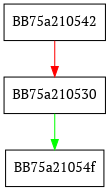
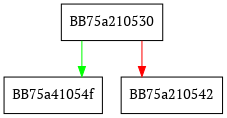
edge "BB75a210542" -> "BB75a210530": reversed
node "BB75a21054f": label "BB75a21054f" -> "BB75a41054f"
